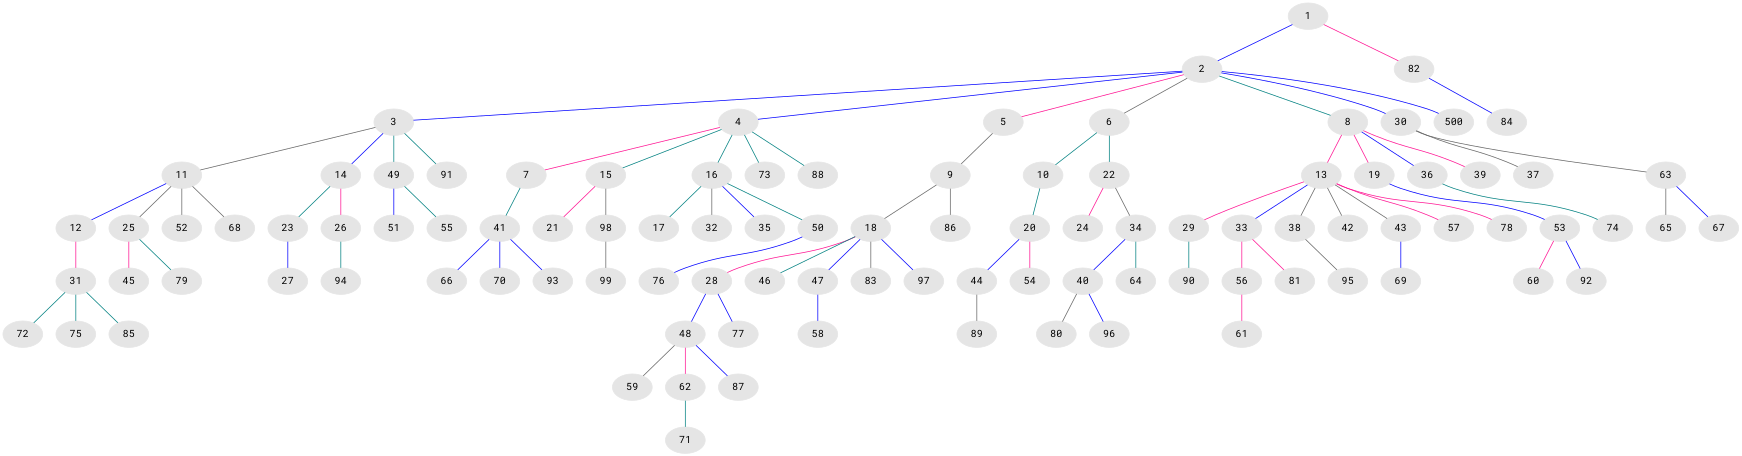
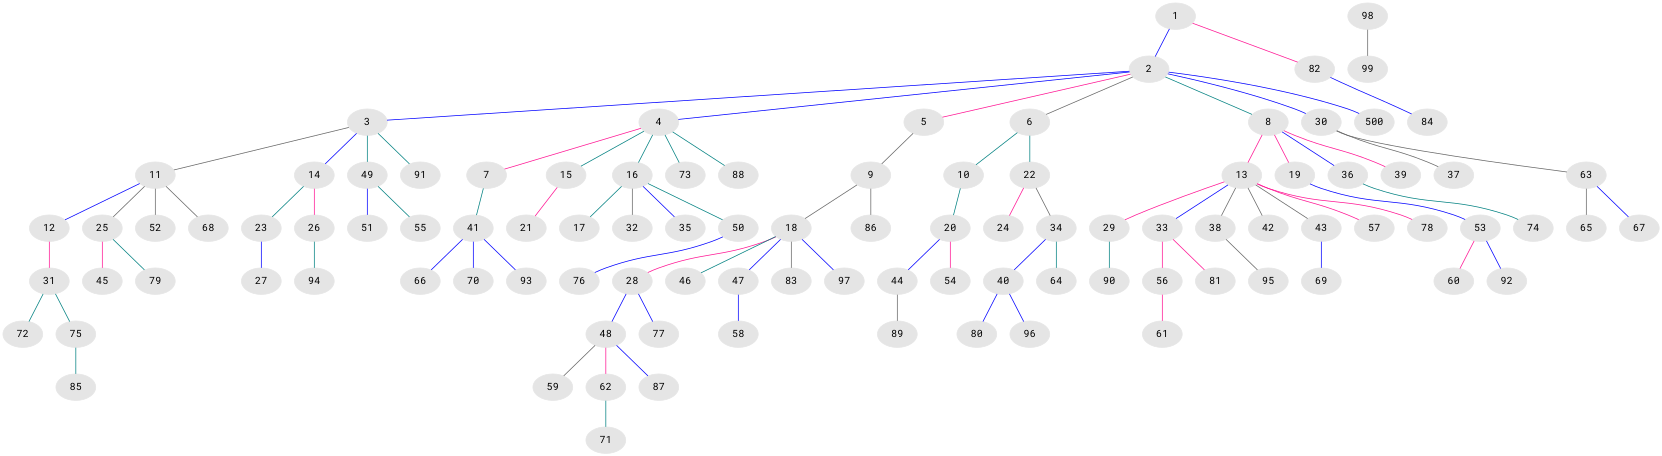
edge "15" -- "98": removed
edge "31" -- "85": now "75" -- "85"
edge "40" -- "80": color gray40 -> blue
